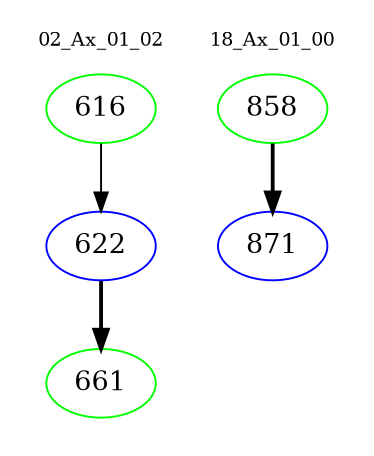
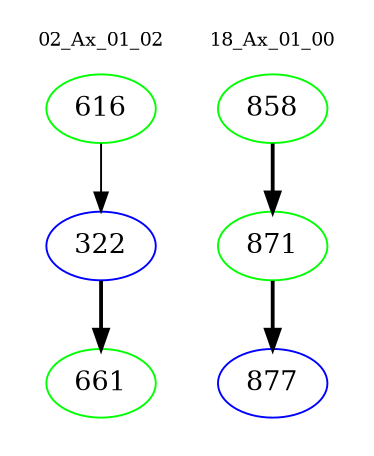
node "622": label "622" -> "322"
node "871": color blue -> green
node "877": added
